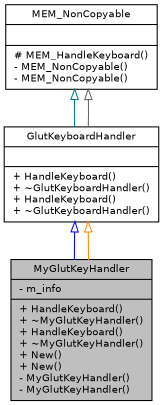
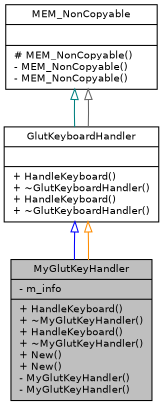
node "MEM_NonCopyable": text "# MEM_HandleKeyboard()" -> "# MEM_NonCopyable()"
